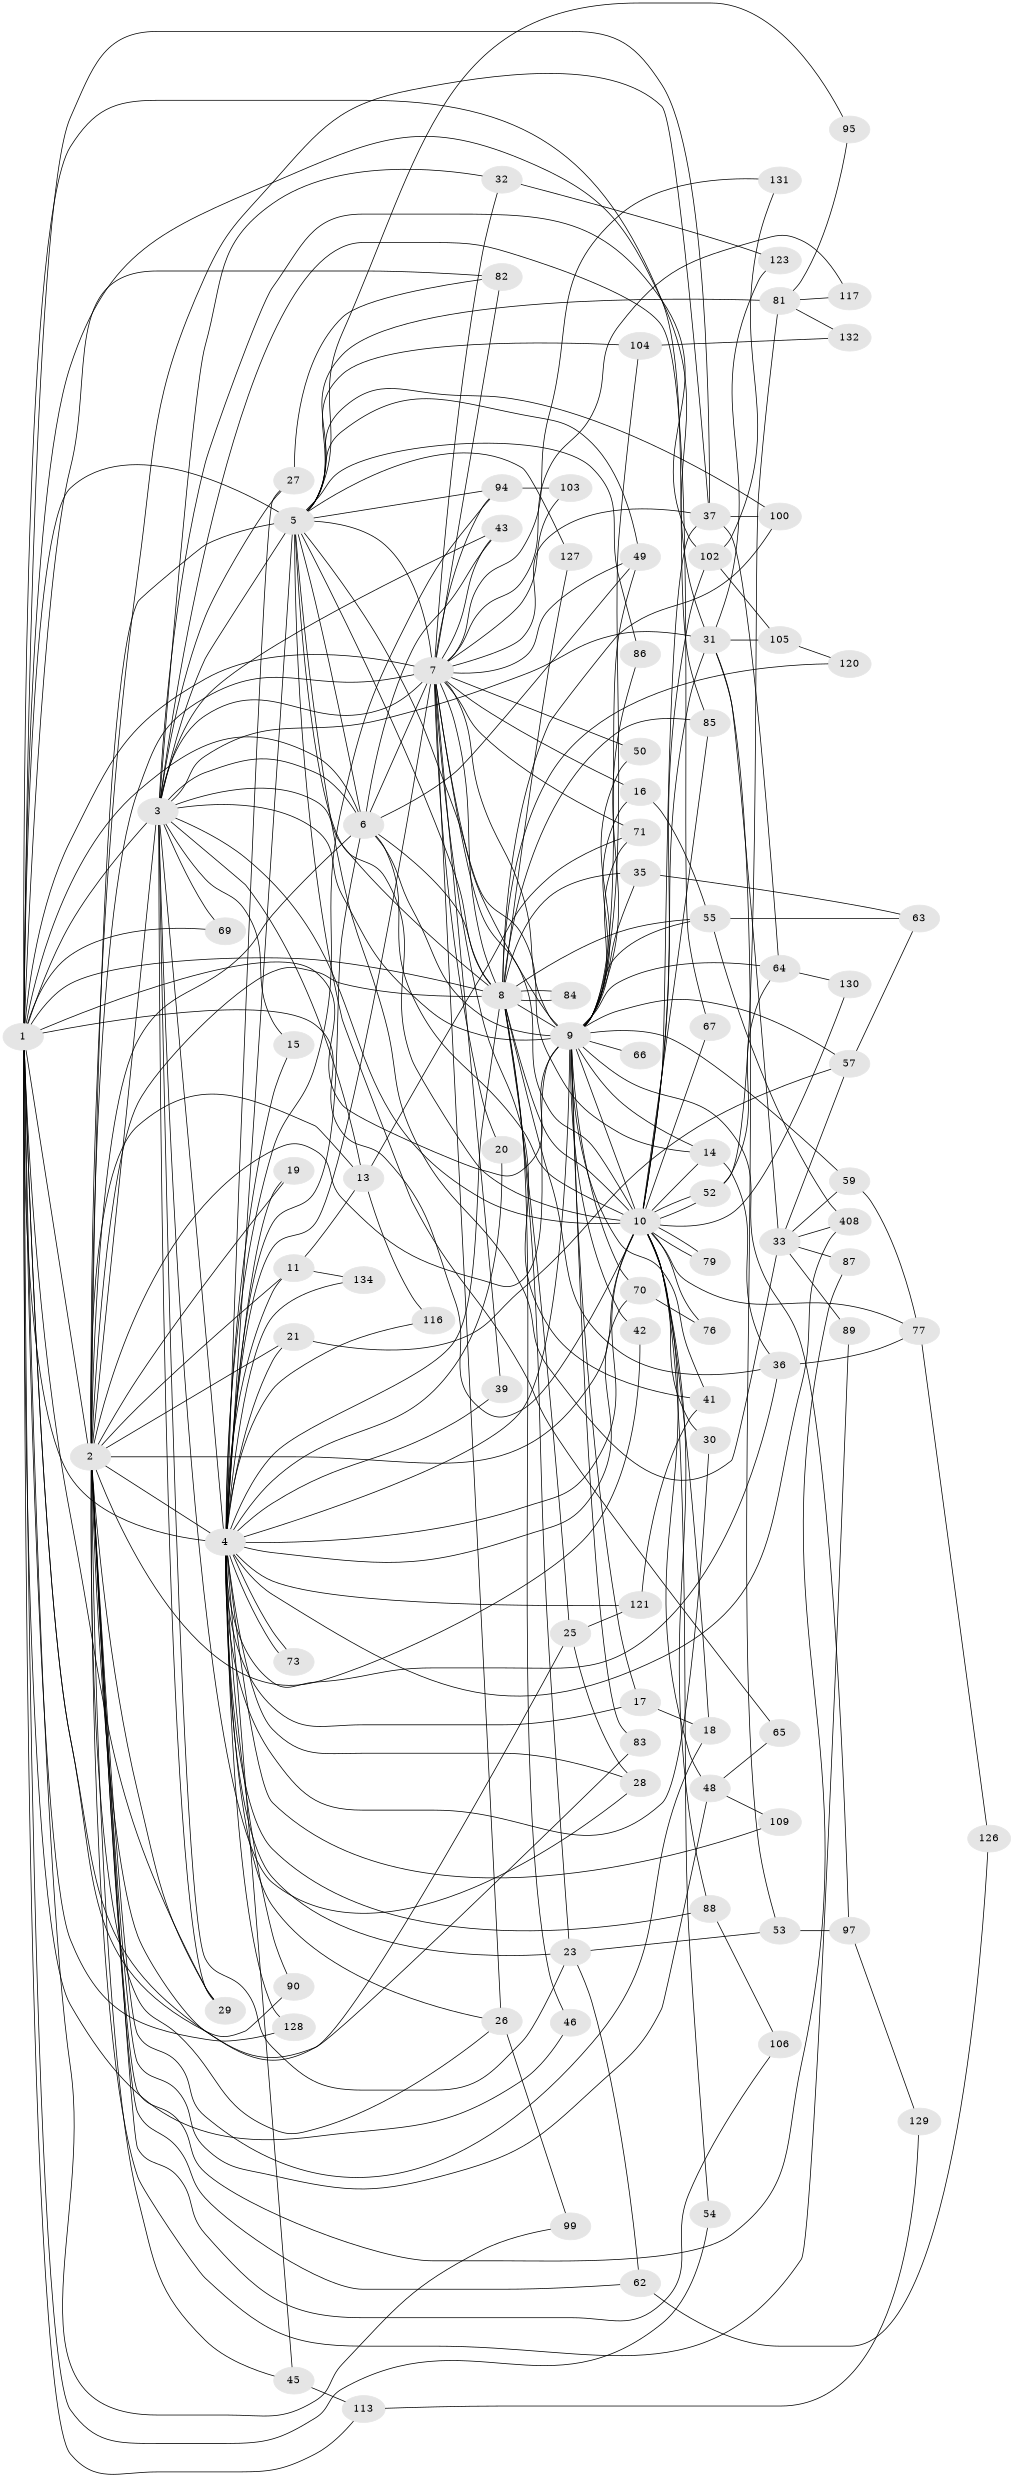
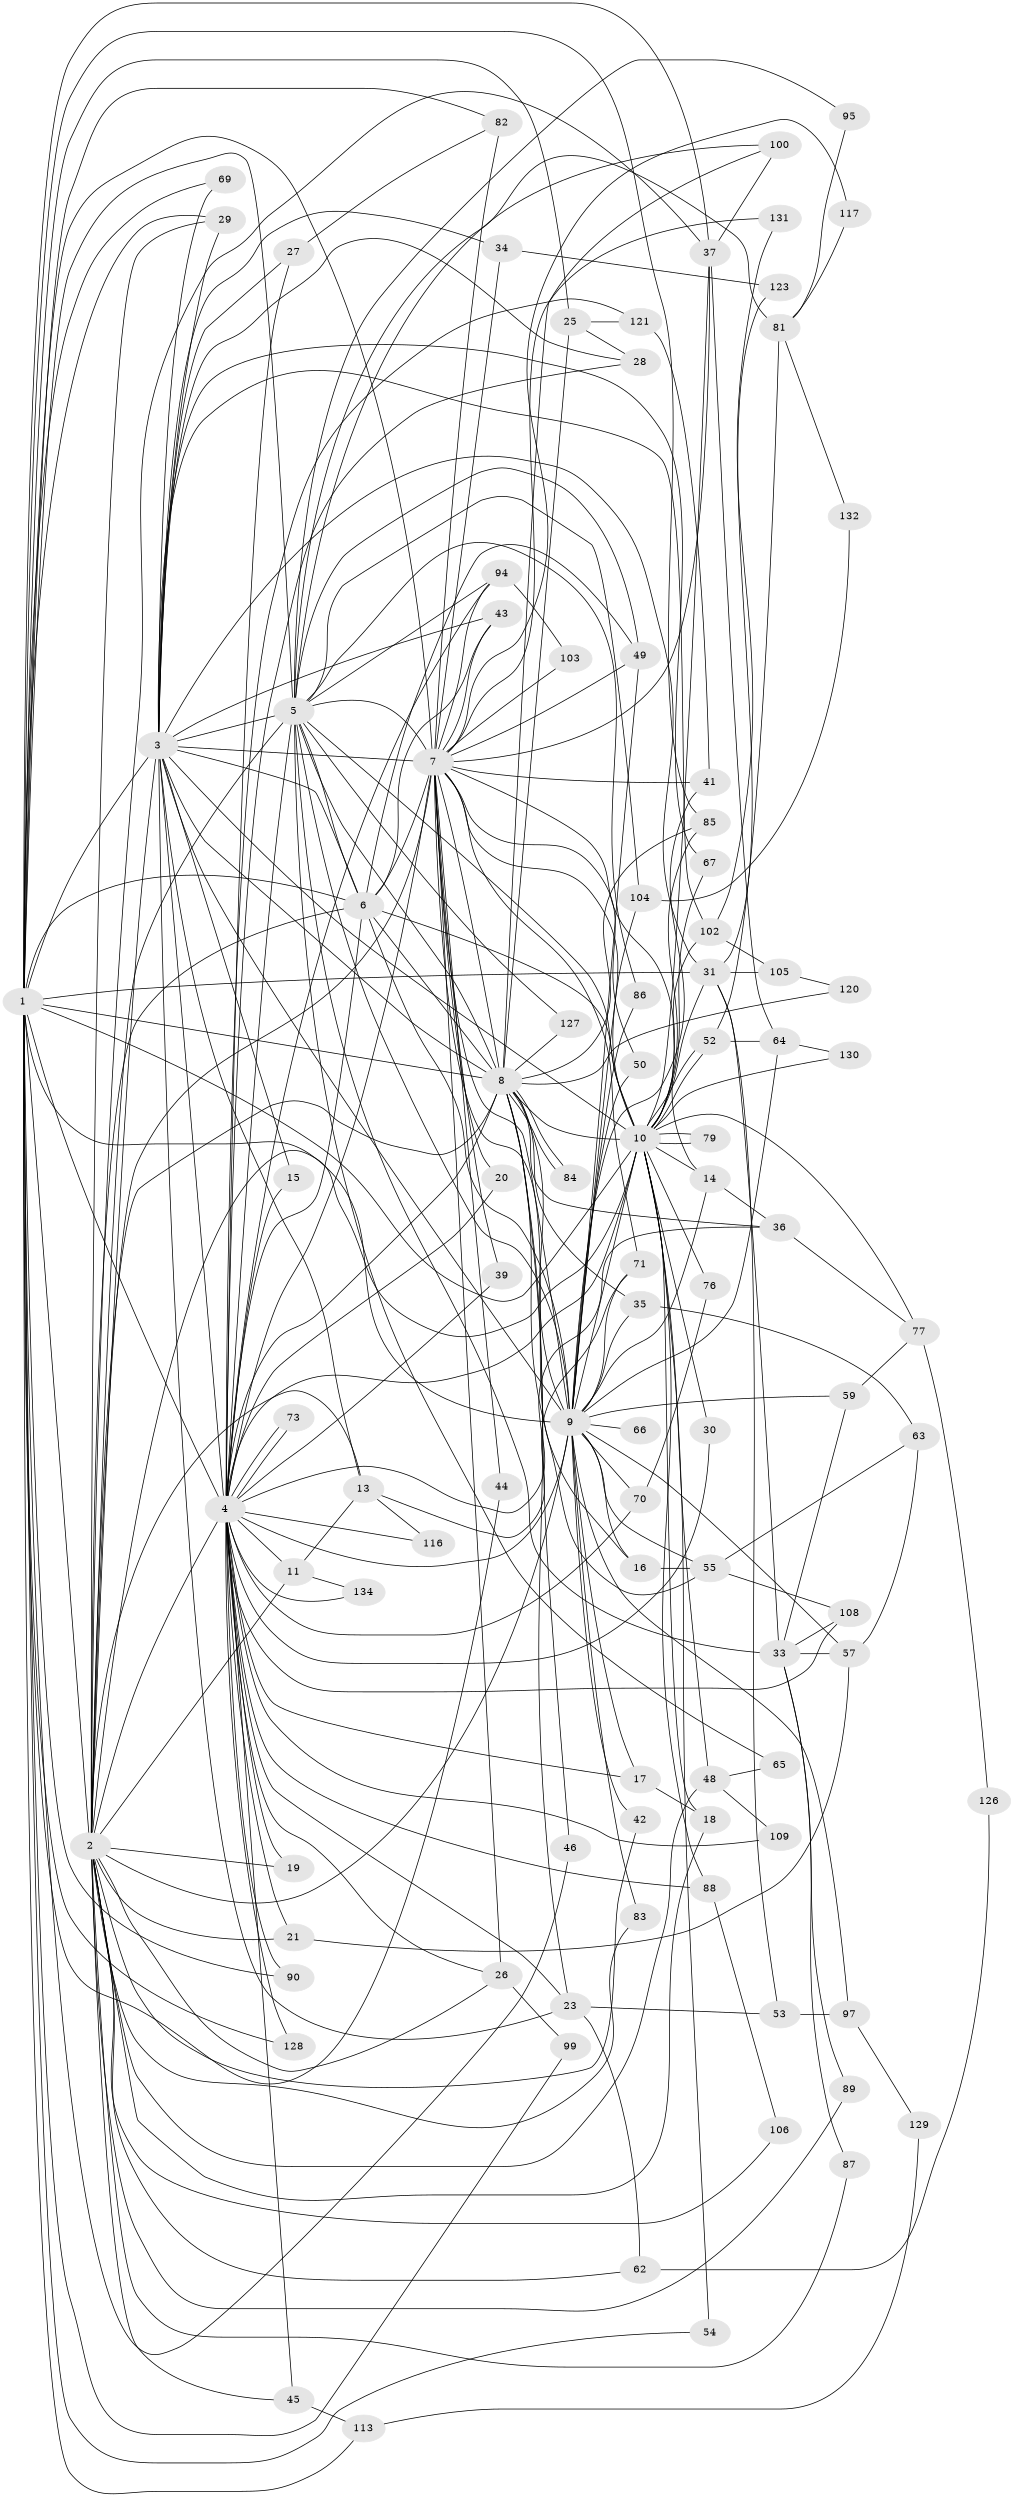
node "32": label "32" -> "34"
node "408": label "408" -> "108"
node "44": added
